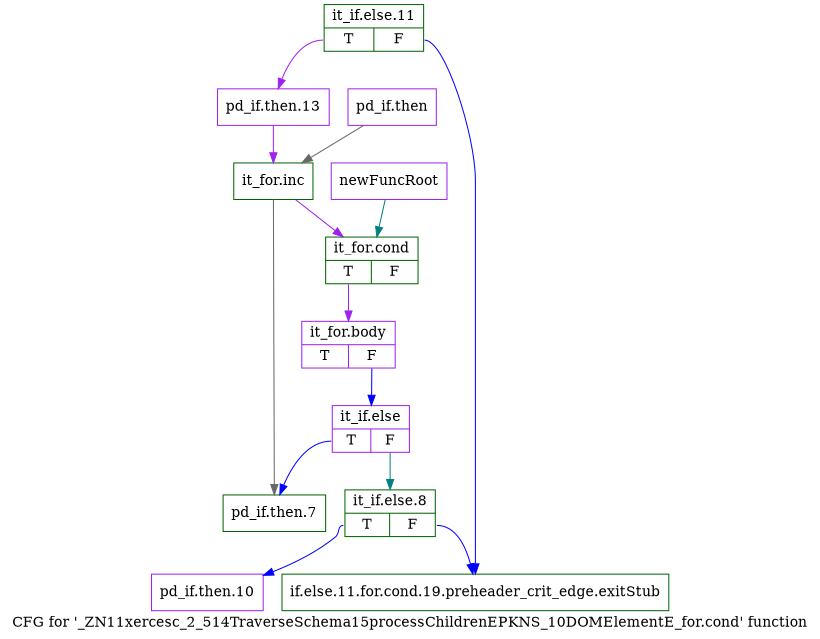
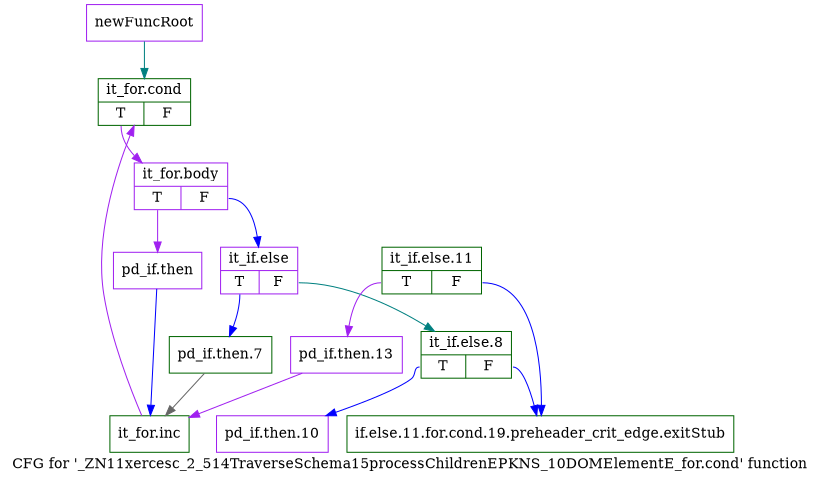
edge "pd_if.then" -> "it_for.inc": color gray40 -> blue
edge "it_for.body" -> "pd_if.then": added
edge "it_for.inc" -> "pd_if.then.7": reversed
